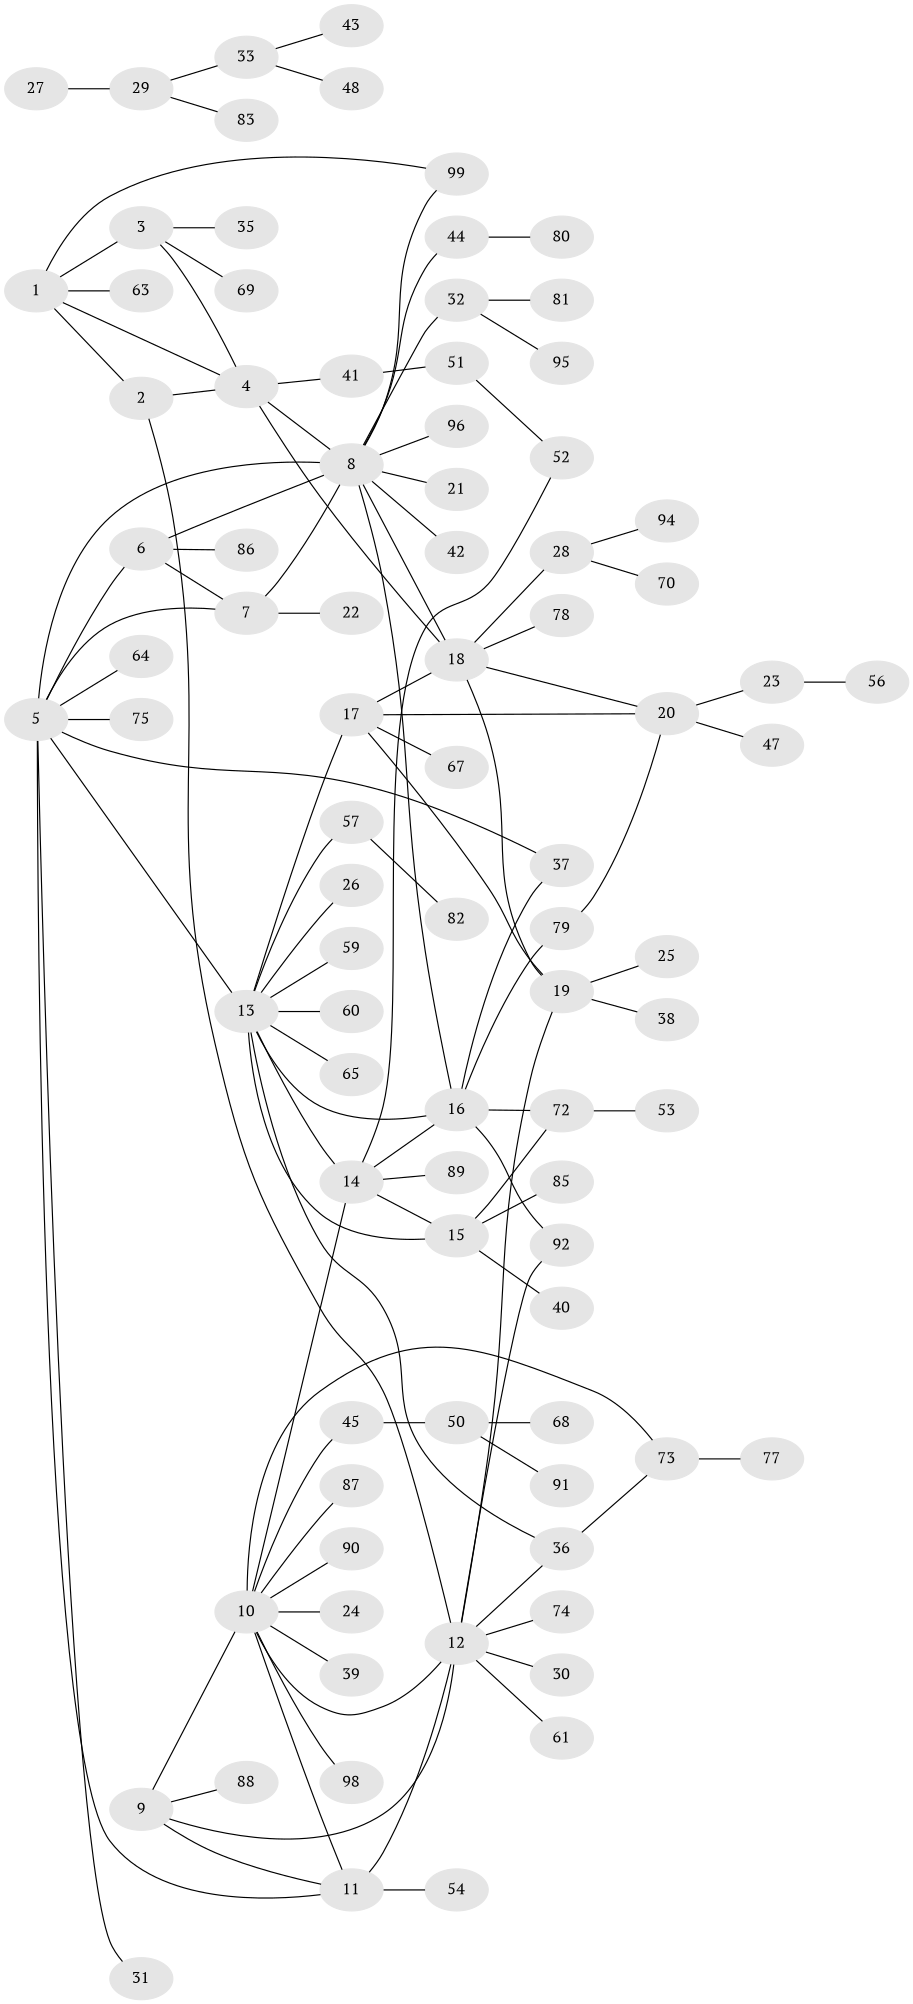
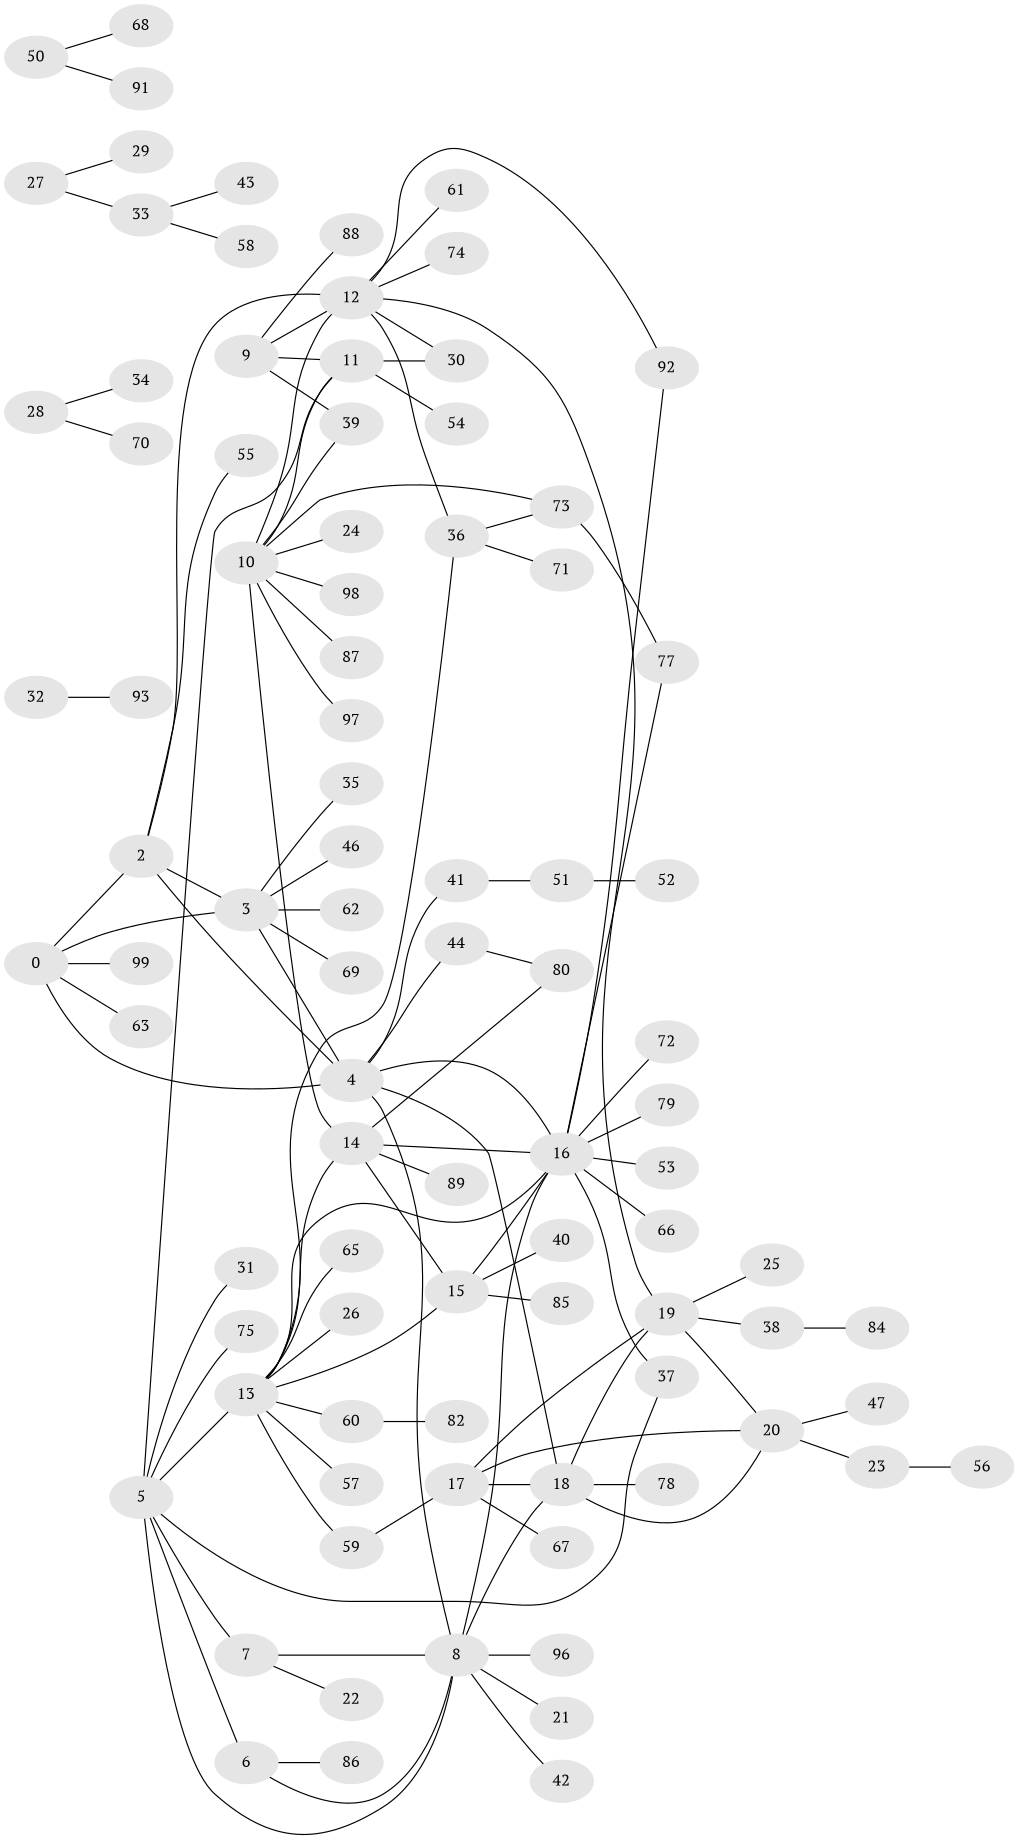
edge "33" -- "29": now "33" -- "27"
node "48": label "48" -> "58"
node "83": removed
node "1": label "1" -> "0"
node "81": removed
edge "44" -- "8": now "44" -- "4"
edge "99" -- "8": removed
edge "32" -- "8": removed
node "95": label "95" -> "93"
node "55": added
node "94": label "94" -> "34"
node "71": added
edge "6" -- "7": removed
edge "28" -- "18": removed
node "64": removed
edge "77" -- "16": added
edge "52" -- "14": now "80" -- "14"
edge "20" -- "79": now "20" -- "19"
node "46": added
edge "17" -- "13": now "17" -- "59"
edge "57" -- "82": now "60" -- "82"
edge "2" -- "3": added
node "62": added
edge "4" -- "16": added
edge "72" -- "53": now "16" -- "53"
edge "72" -- "15": now "16" -- "15"
node "66": added
node "84": added
node "45": removed
node "90": label "90" -> "97"
edge "10" -- "9": now "39" -- "9"
edge "12" -- "11": now "30" -- "11"
